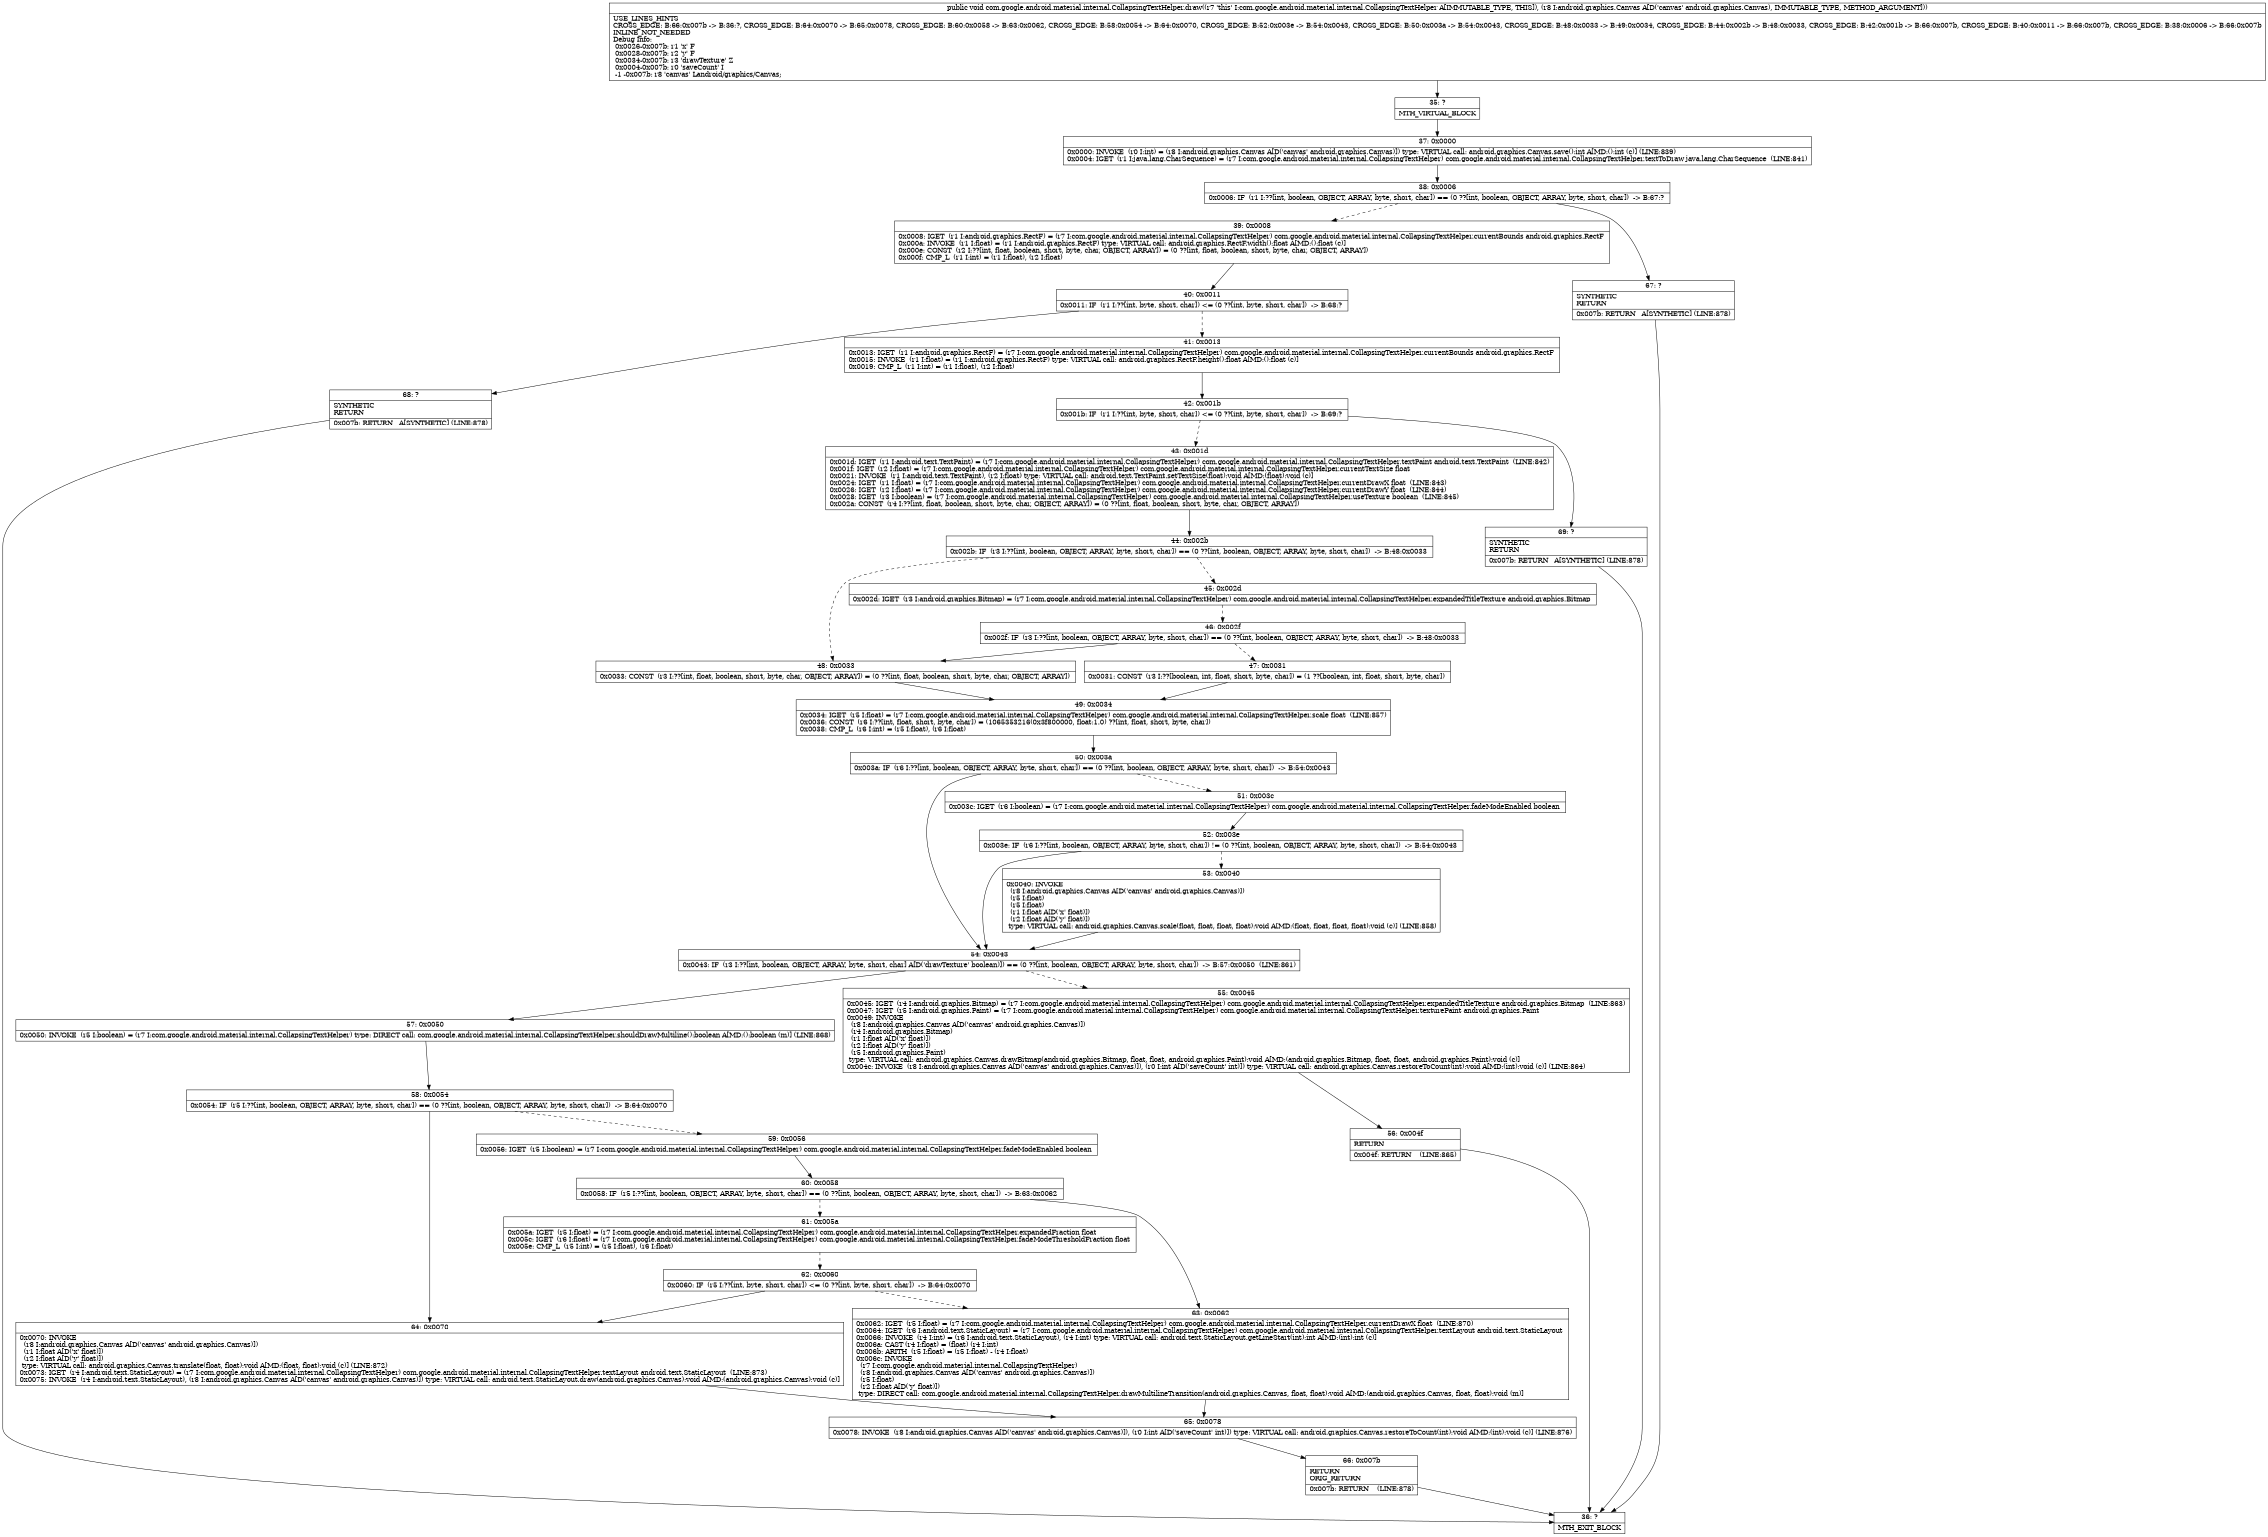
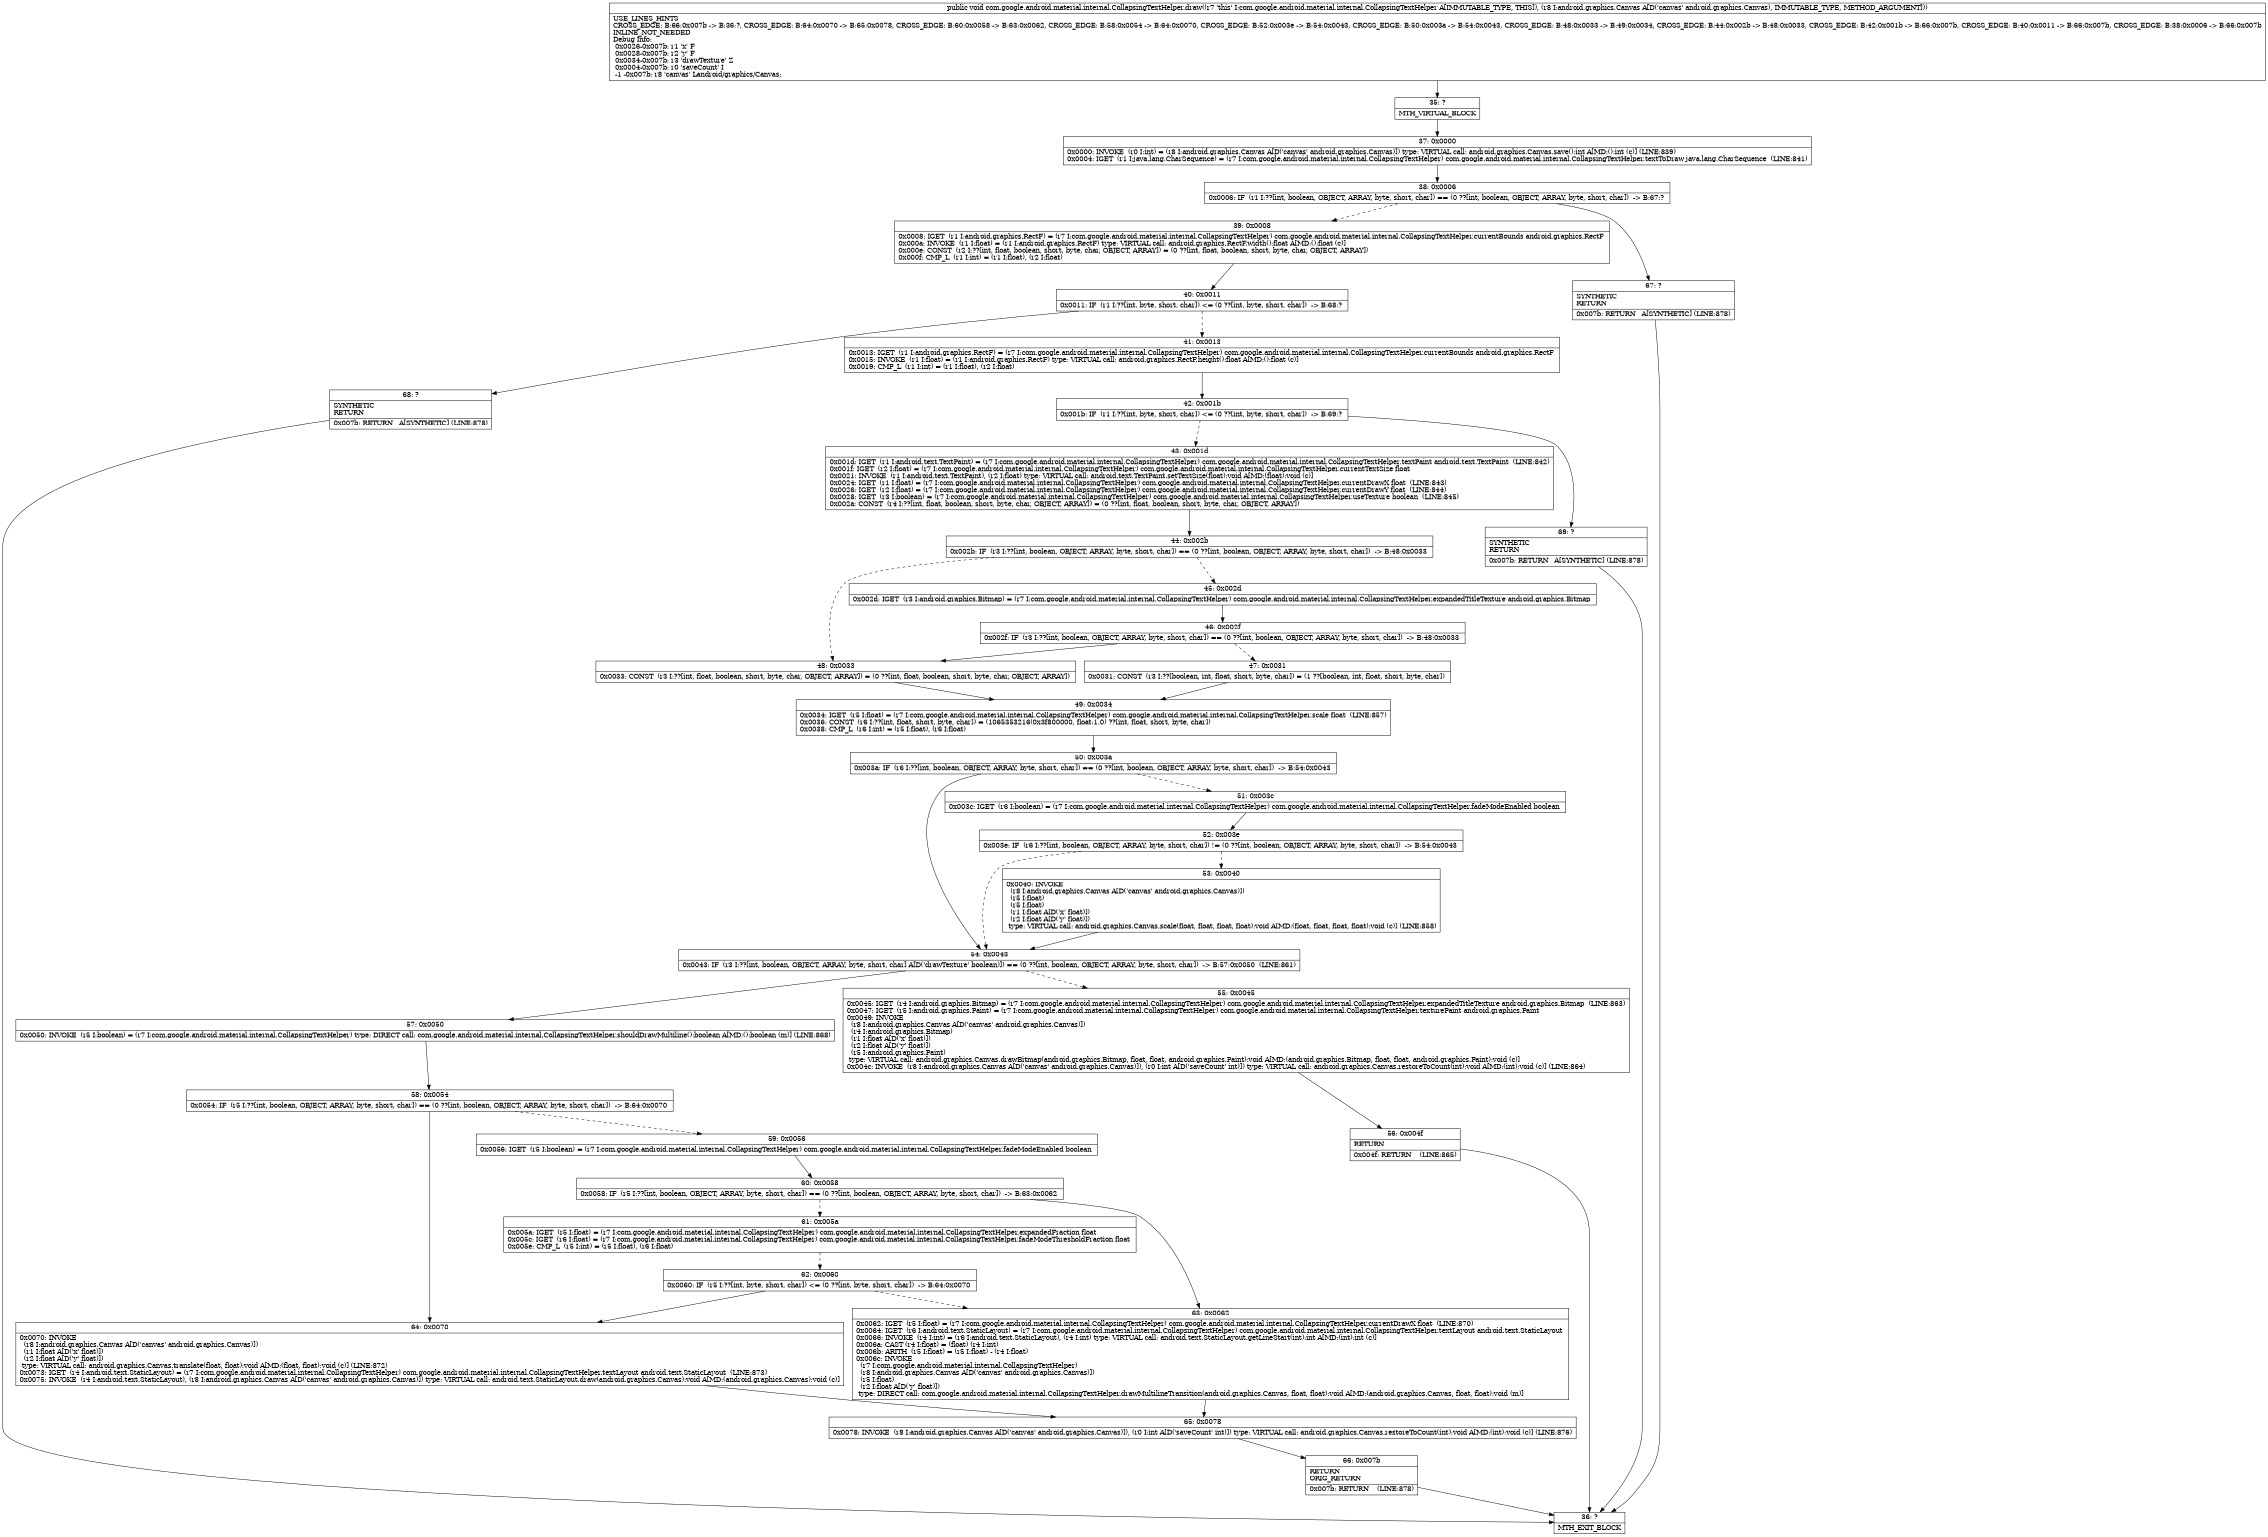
edge "45: 0x002d" -> "46: 0x002f": style dashed -> solid
edge "52: 0x003e" -> "54: 0x0043": style solid -> dashed
